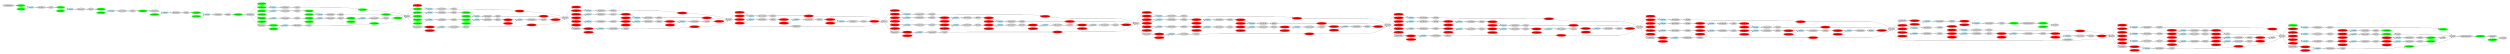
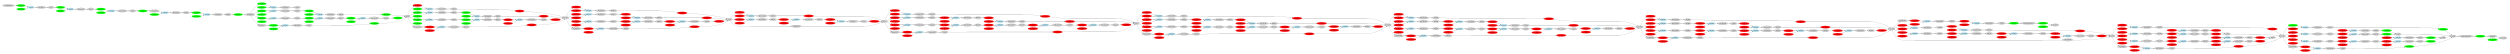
node "8_bit__AFQ_#34": removed
